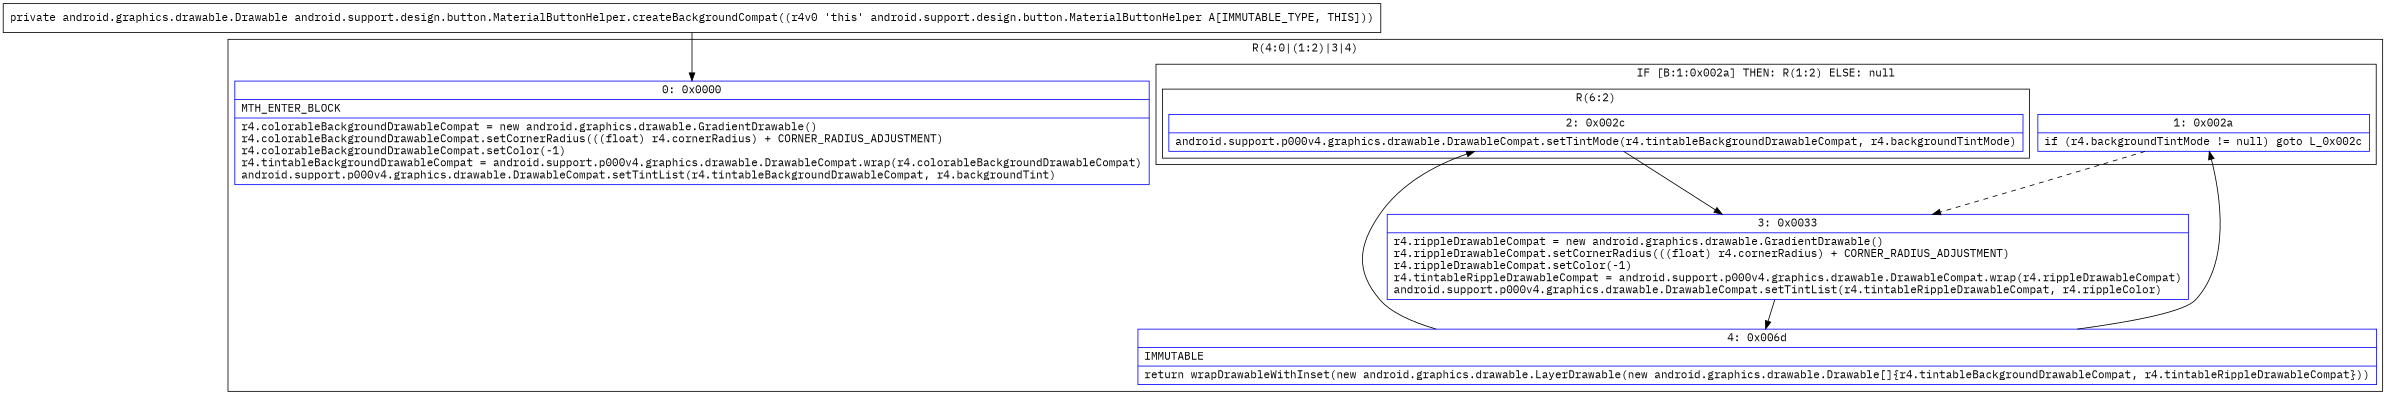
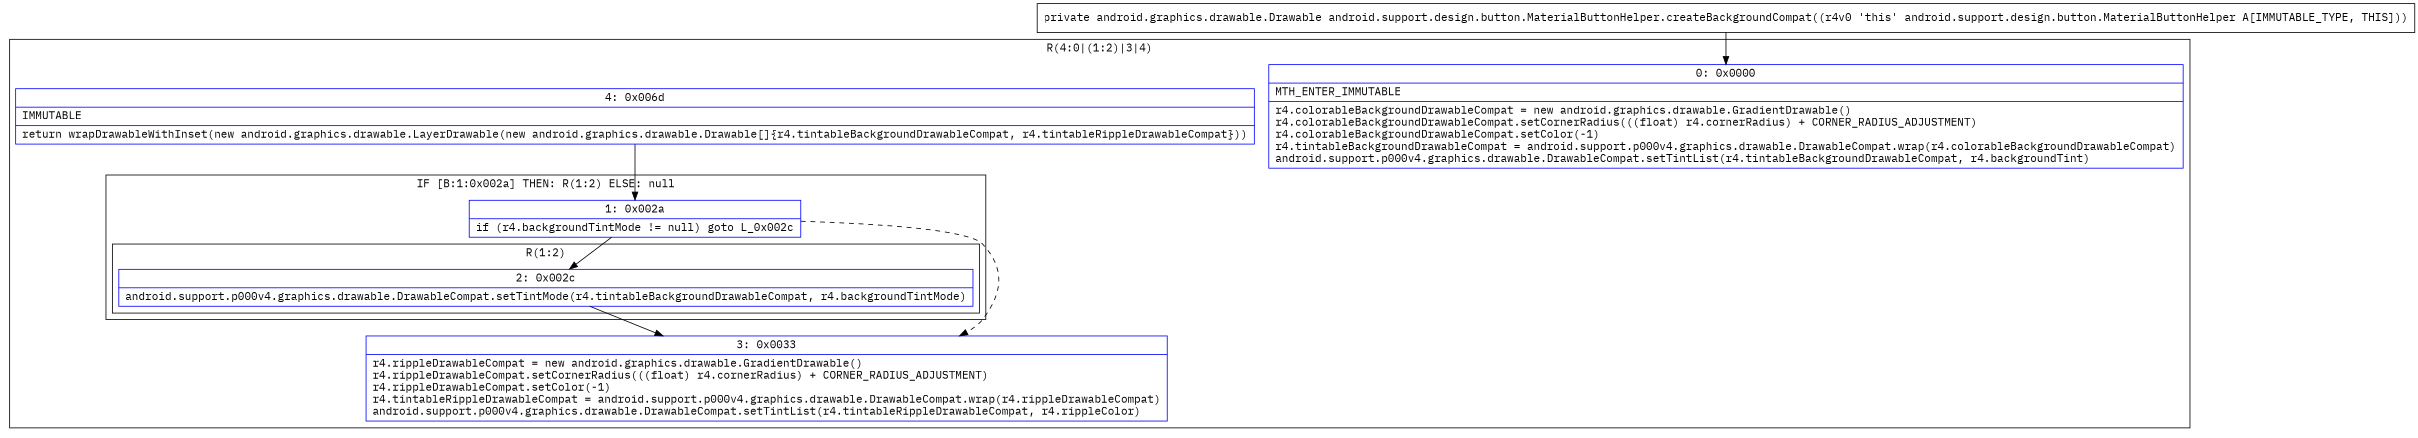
cluster "R(6:2)": label "R(6:2)" -> "R(1:2)"
node "0: 0x0000": text "MTH_ENTER_BLOCK" -> "MTH_ENTER_IMMUTABLE"
edge "4: 0x006d" -> "2: 0x002c": now "1: 0x002a" -> "2: 0x002c"
edge "3: 0x0033" -> "4: 0x006d": removed
